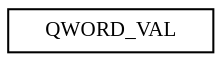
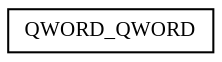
node "QWORD_VAL": label "QWORD_VAL" -> "QWORD_QWORD"
